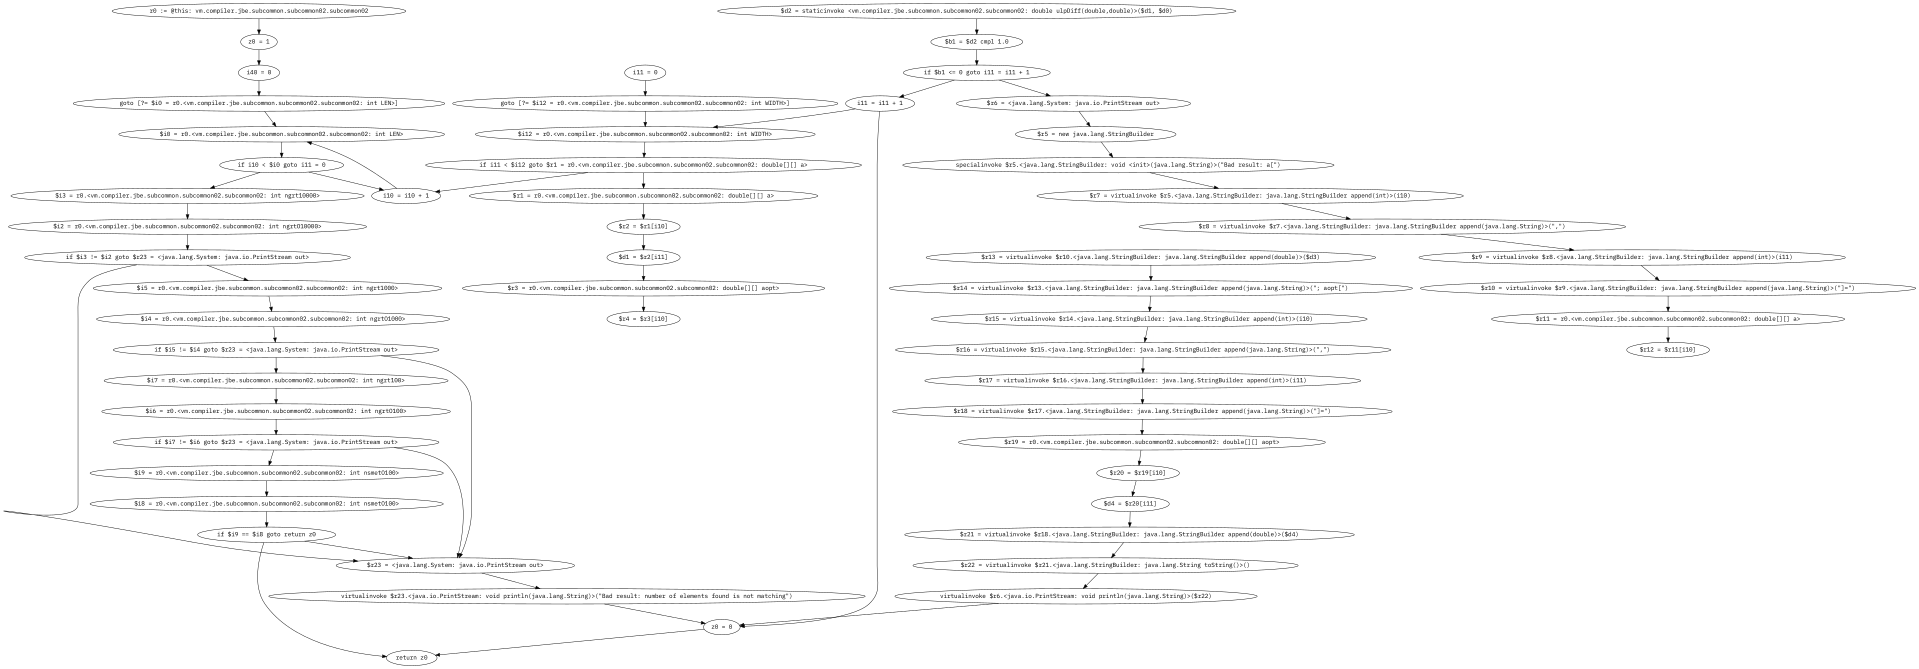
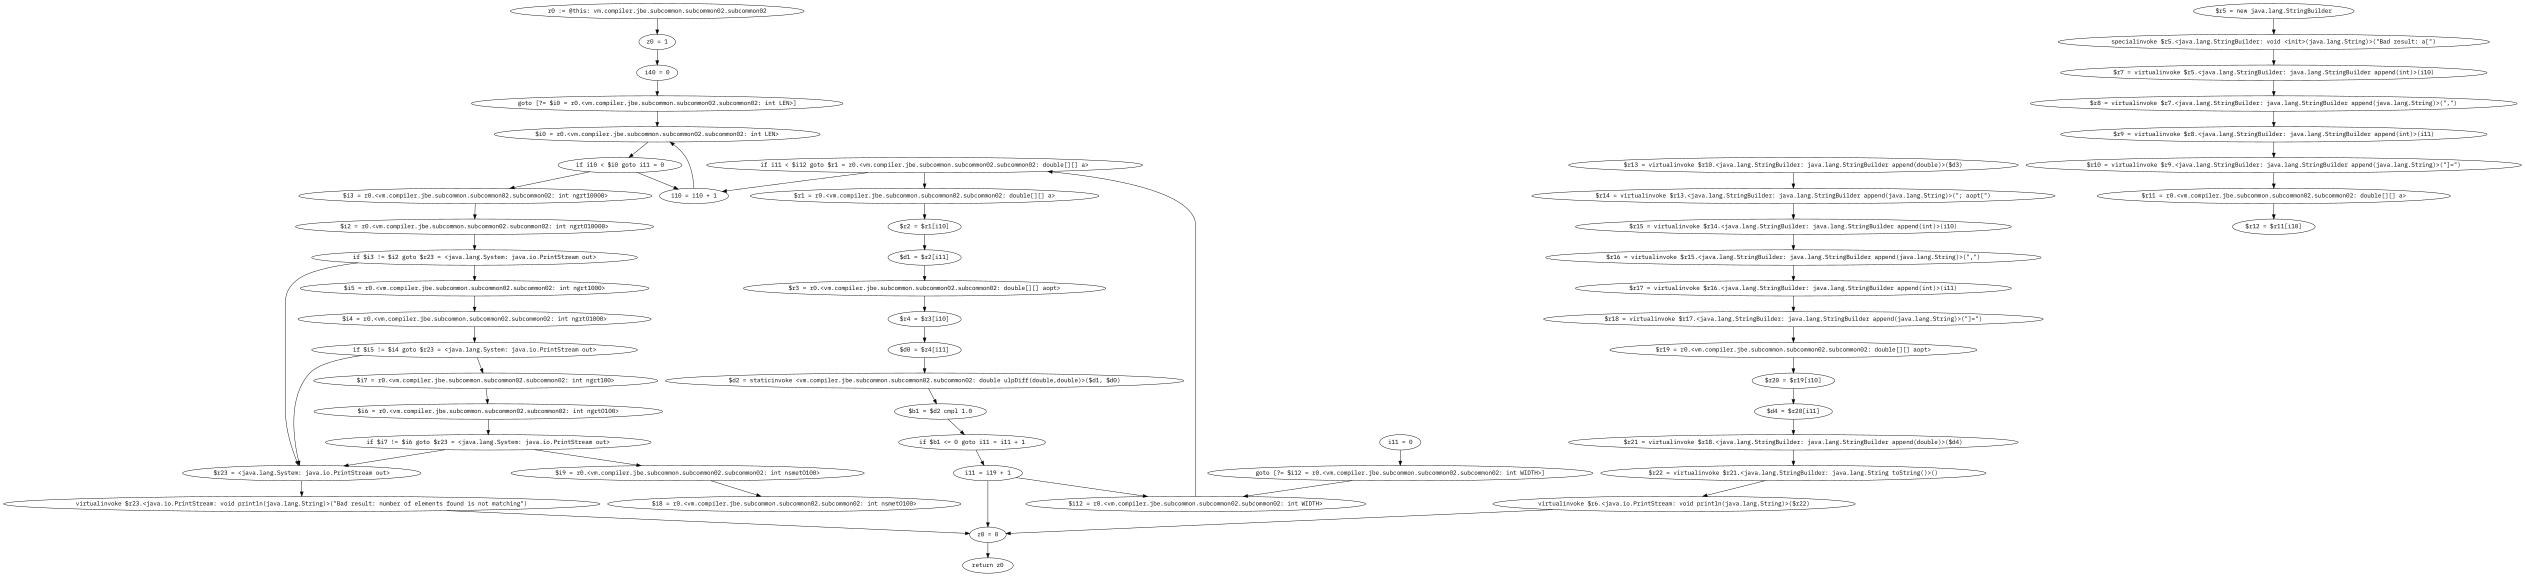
node "i11 = i11 + 1": label "i11 = i11 + 1" -> "i11 = i19 + 1"
node "$r6 = <java.lang.System: java.io.PrintStream out>": removed
node "$d0 = $r4[i11]": added
node "if $i9 == $i8 goto return z0": removed
